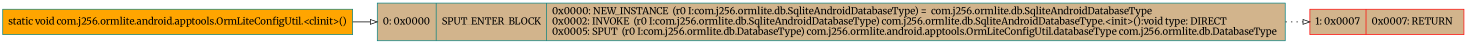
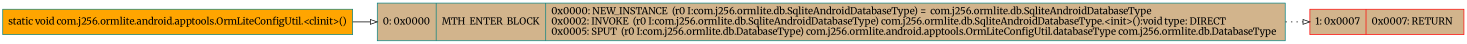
node "0: 0x0000": text "SPUT_ENTER_BLOCK" -> "MTH_ENTER_BLOCK"
